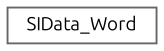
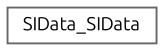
node "SIData_Word": label "SIData_Word" -> "SIData_SIData"
